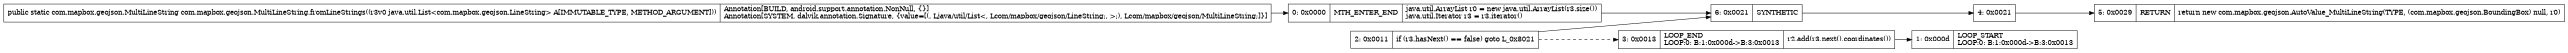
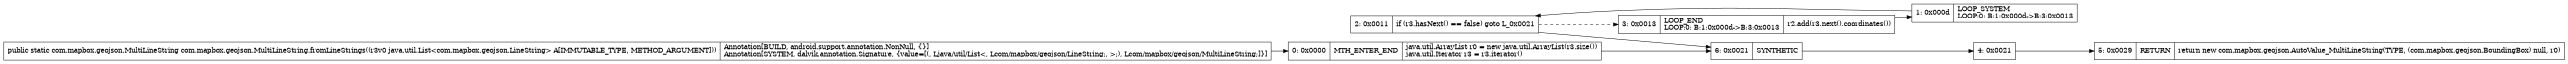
edge "1: 0x000d" -> "2: 0x0011": added
node "1: 0x000d": text "LOOP_START" -> "LOOP_SYSTEM"
node "2: 0x0011": text "if (r3.hasNext() == false) goto L_0x8021" -> "if (r3.hasNext() == false) goto L_0x0021"
